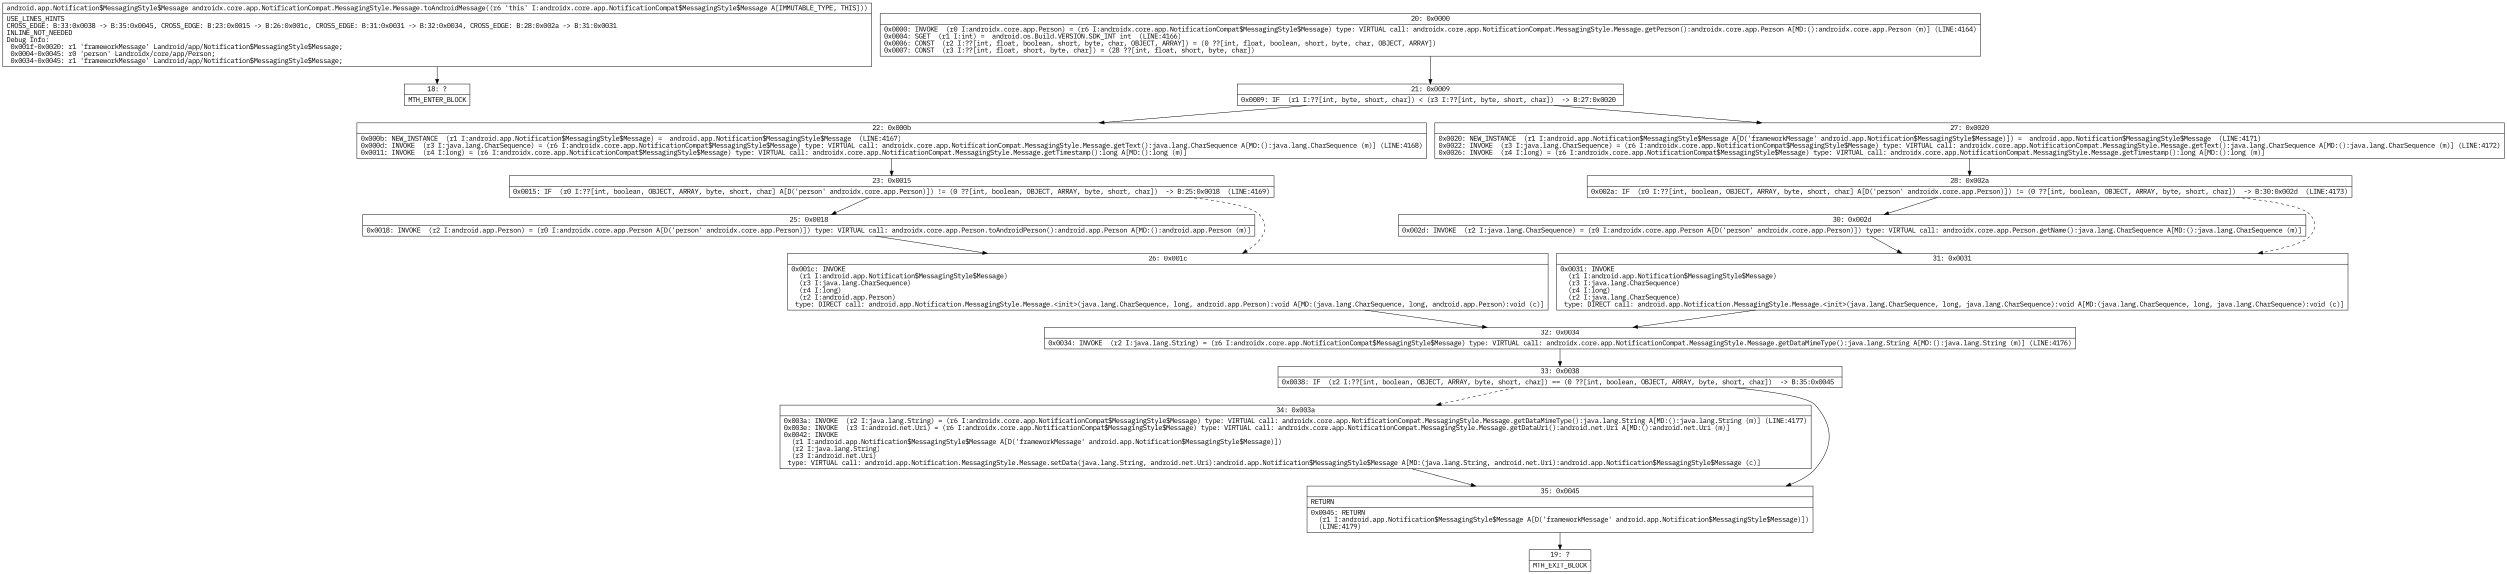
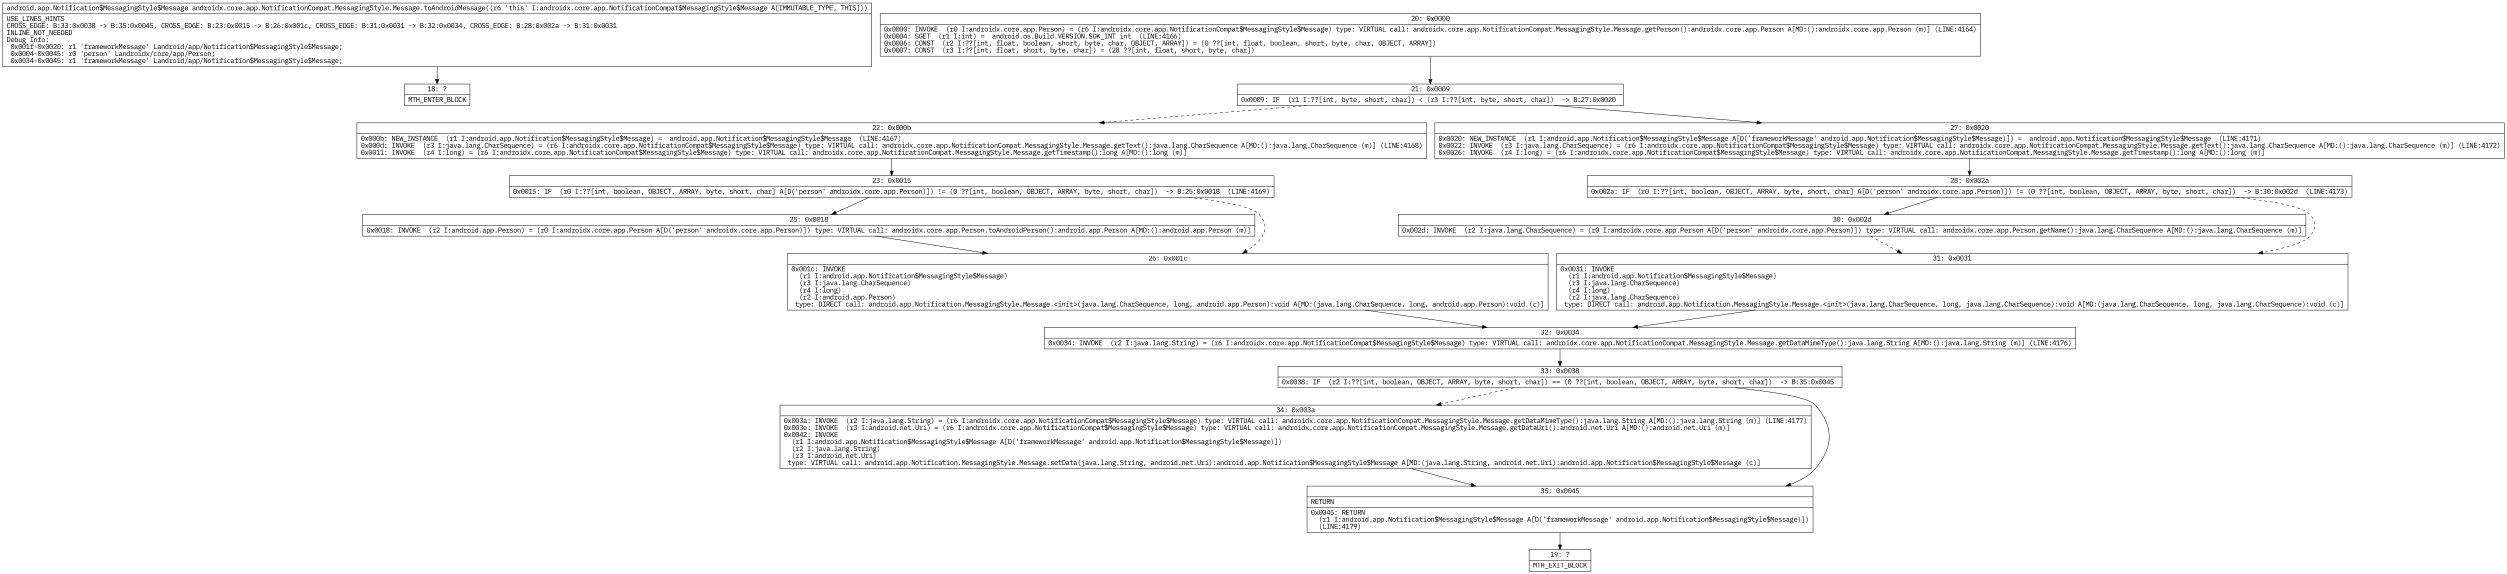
edge "21: 0x0009" -> "22: 0x000b": style solid -> dashed
edge "30: 0x002d" -> "31: 0x0031": style solid -> dashed
